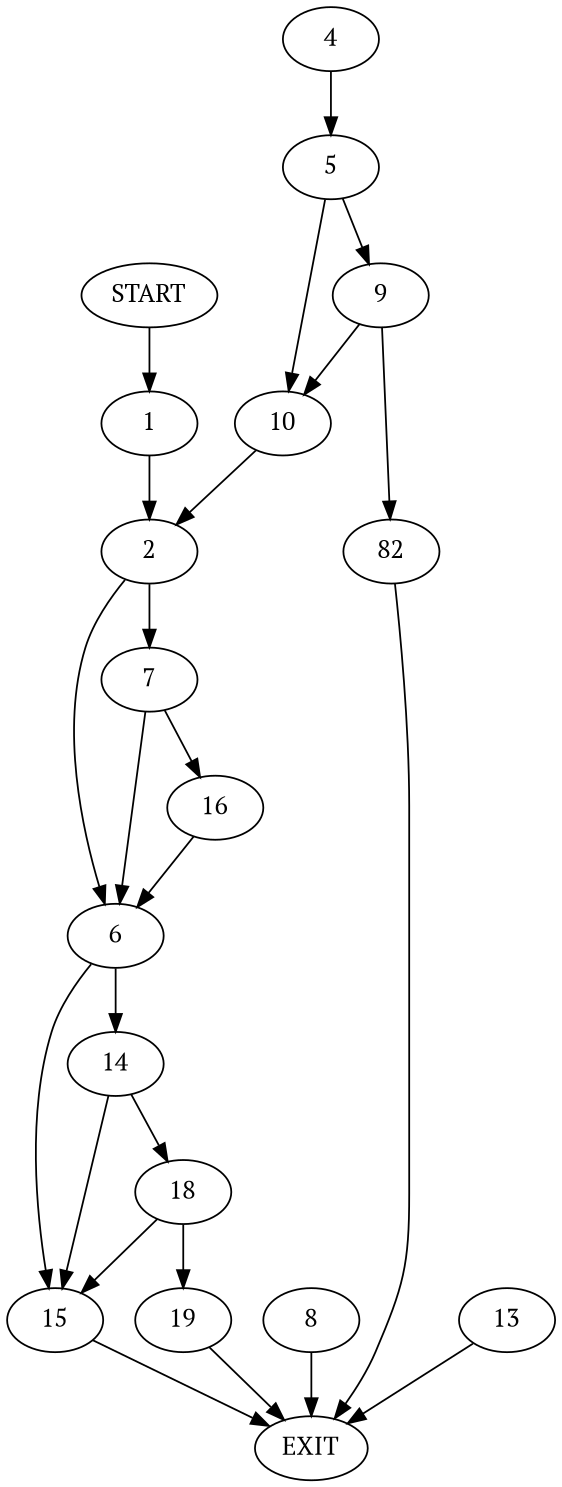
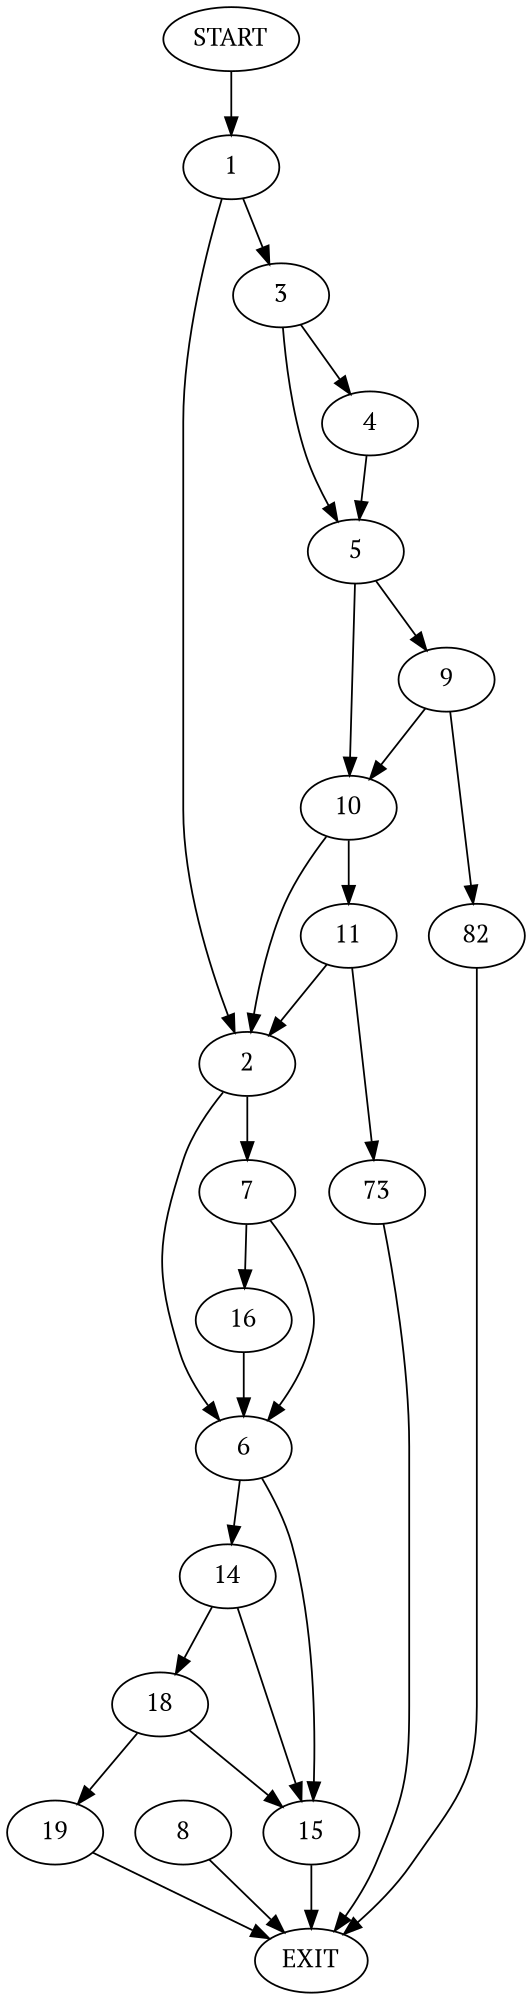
node "3": added
node "11": added
node "13": label "13" -> "73"
